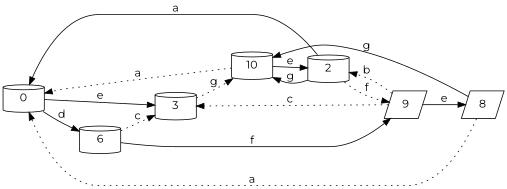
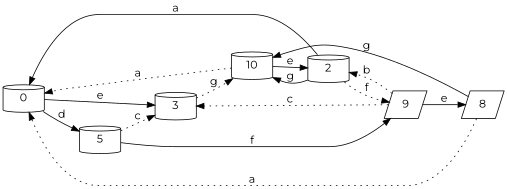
node "6": label "6" -> "5"
